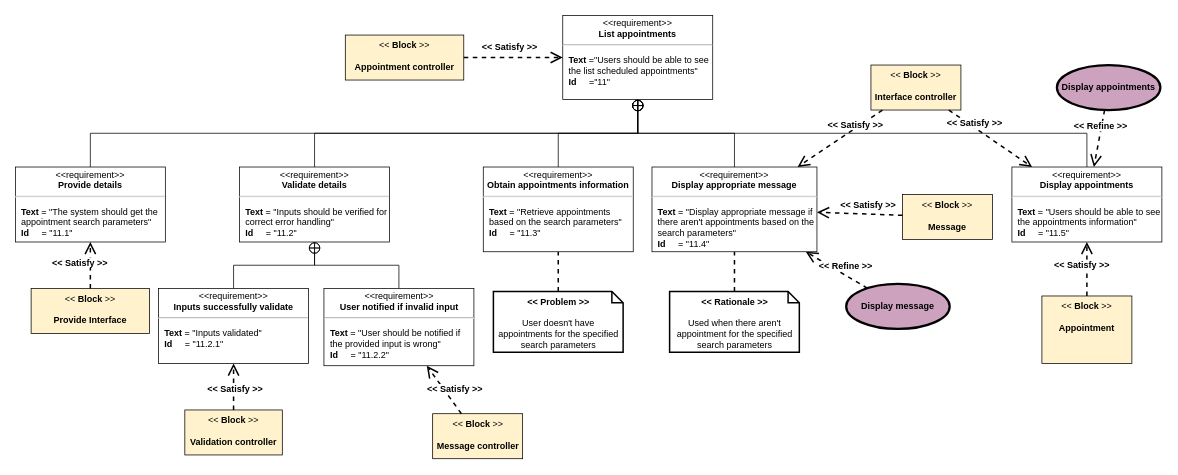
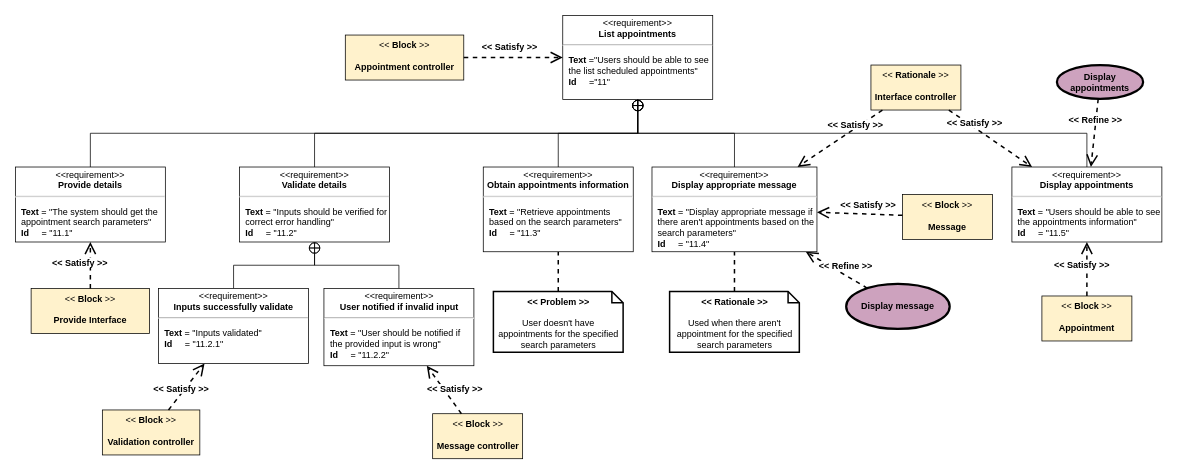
node "<< Block >> Interface controller": label "<< Block >> Interface controller" -> "<< Rationale >> Interface controller"
node "Display appointments": size 104x45 -> 86x34
node "<< Block >> Appointment": size 90x68 -> 90x45
node "<< Block >> Validation controller": moved (234, 432) -> (151, 432)
